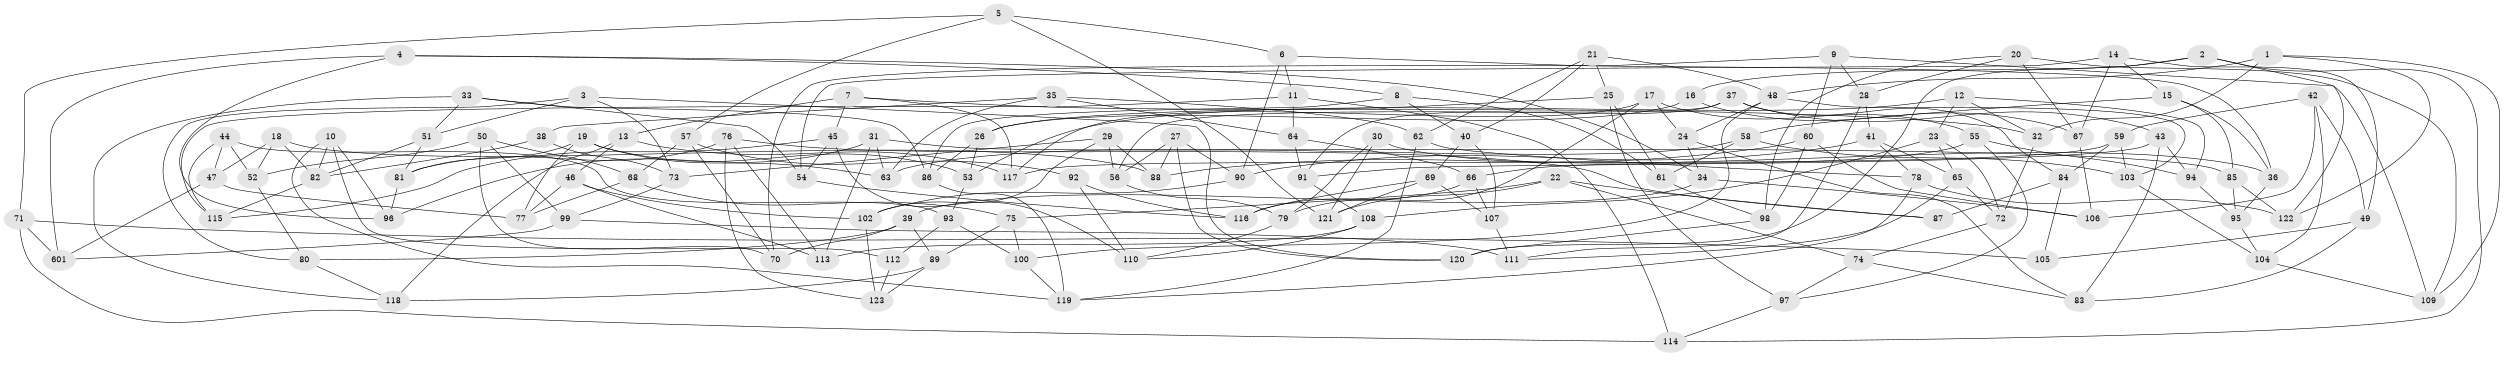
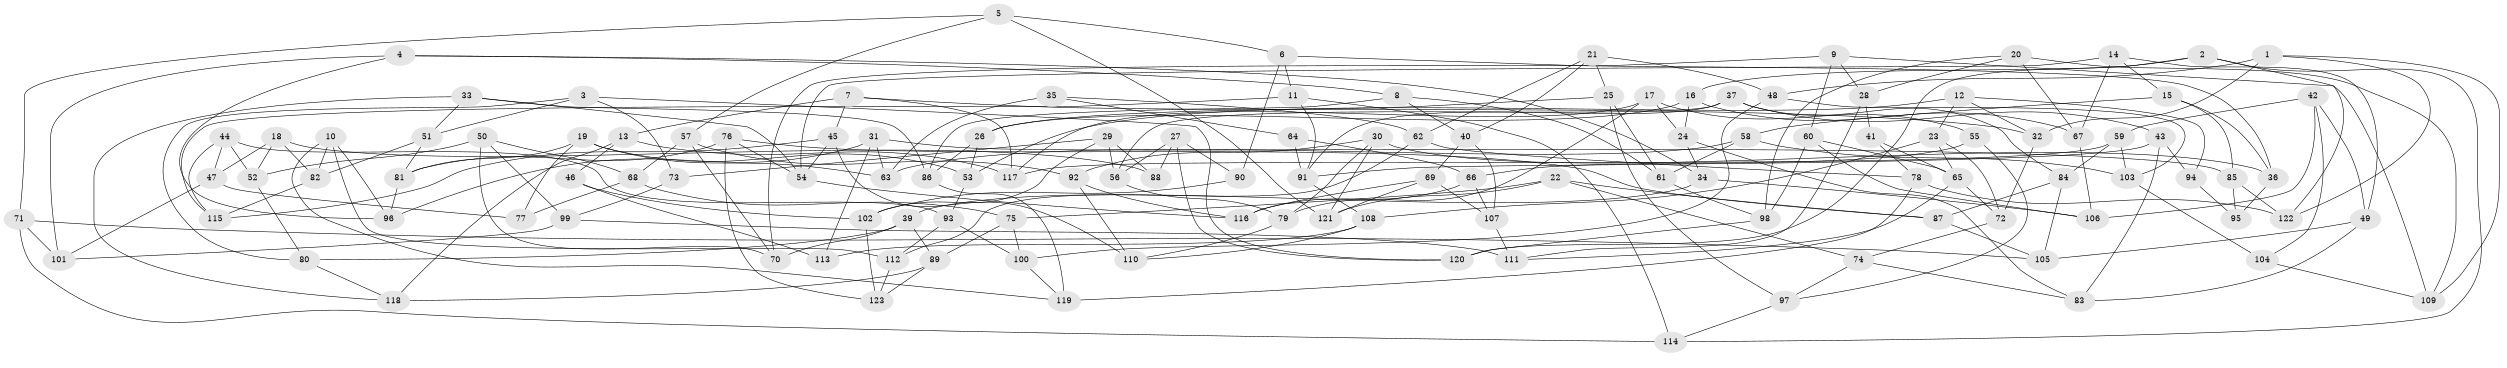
edge "48" -- "24": now "16" -- "24"
edge "11" -- "64": now "11" -- "91"
node "38": removed
edge "30" -- "92": added
edge "41" -- "90": removed
edge "60" -- "88": now "60" -- "65"
edge "55" -- "94": removed
edge "46" -- "77": removed
edge "76" -- "113": now "76" -- "54"
edge "87" -- "105": added
edge "95" -- "104": removed
node "601": label "601" -> "101"
edge "62" -- "119": now "62" -- "112"
